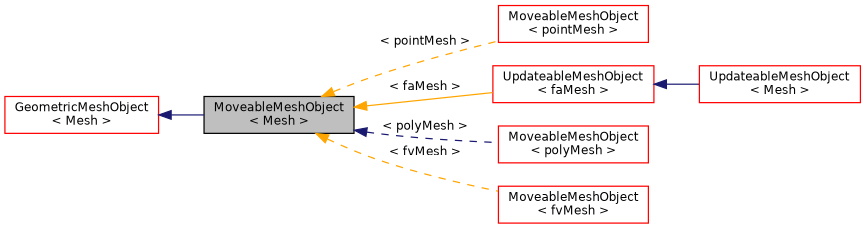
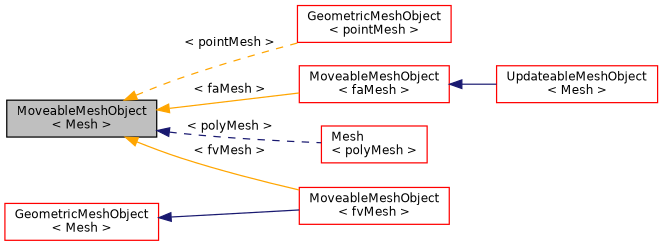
node "MoveableMeshObject < pointMesh >": label "MoveableMeshObject < pointMesh >" -> "GeometricMeshObject < pointMesh >"
node "UpdateableMeshObject < faMesh >": label "UpdateableMeshObject < faMesh >" -> "MoveableMeshObject < faMesh >"
edge "MoveableMeshObject < Mesh >" -> "GeometricMeshObject < Mesh >": now "MoveableMeshObject < fvMesh >" -> "GeometricMeshObject < Mesh >"
node "MoveableMeshObject < polyMesh >": label "MoveableMeshObject < polyMesh >" -> "Mesh < polyMesh >"
edge "MoveableMeshObject < fvMesh >" -> "MoveableMeshObject < Mesh >": style dashed -> solid
